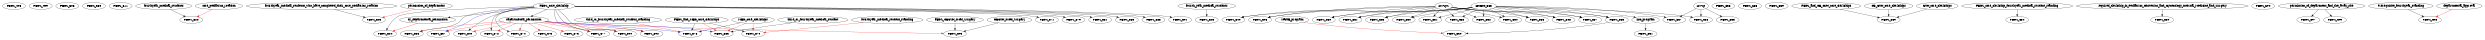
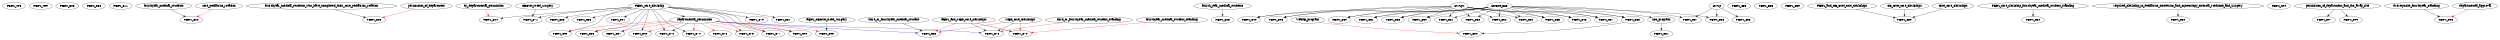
edge "PEDS_core_clerkship" -> "by_departmental_permission": now "PEDS_core_clerkship" -> "PEDS_675"
edge "departmental_permission" -> "PEDS_672": color red -> black
edge "OBGYN_IMed_Surgery" -> "PEDS_693": now "OBGYN_IMed_Surgery" -> "PEDS_671"
